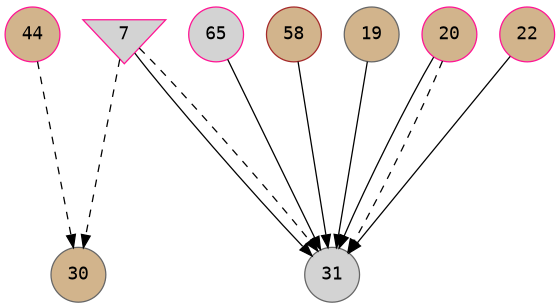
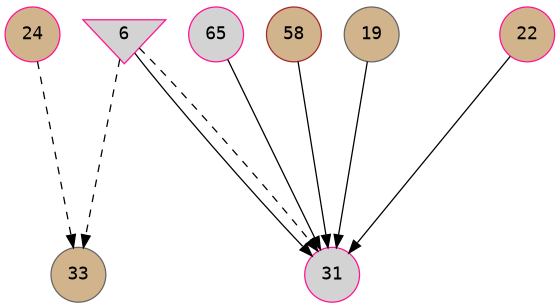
node "44": label "44" -> "24"
node "7": label "7" -> "6"
node "20": removed
node "30": label "30" -> "33"
node "31": color gray40 -> deeppink
